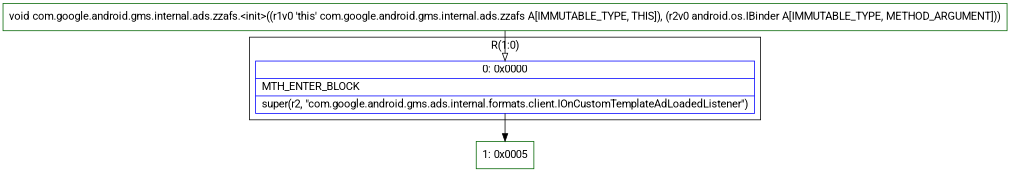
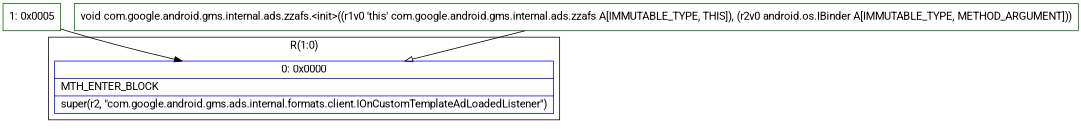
edge "0: 0x0000" -> "1: 0x0005": reversed
